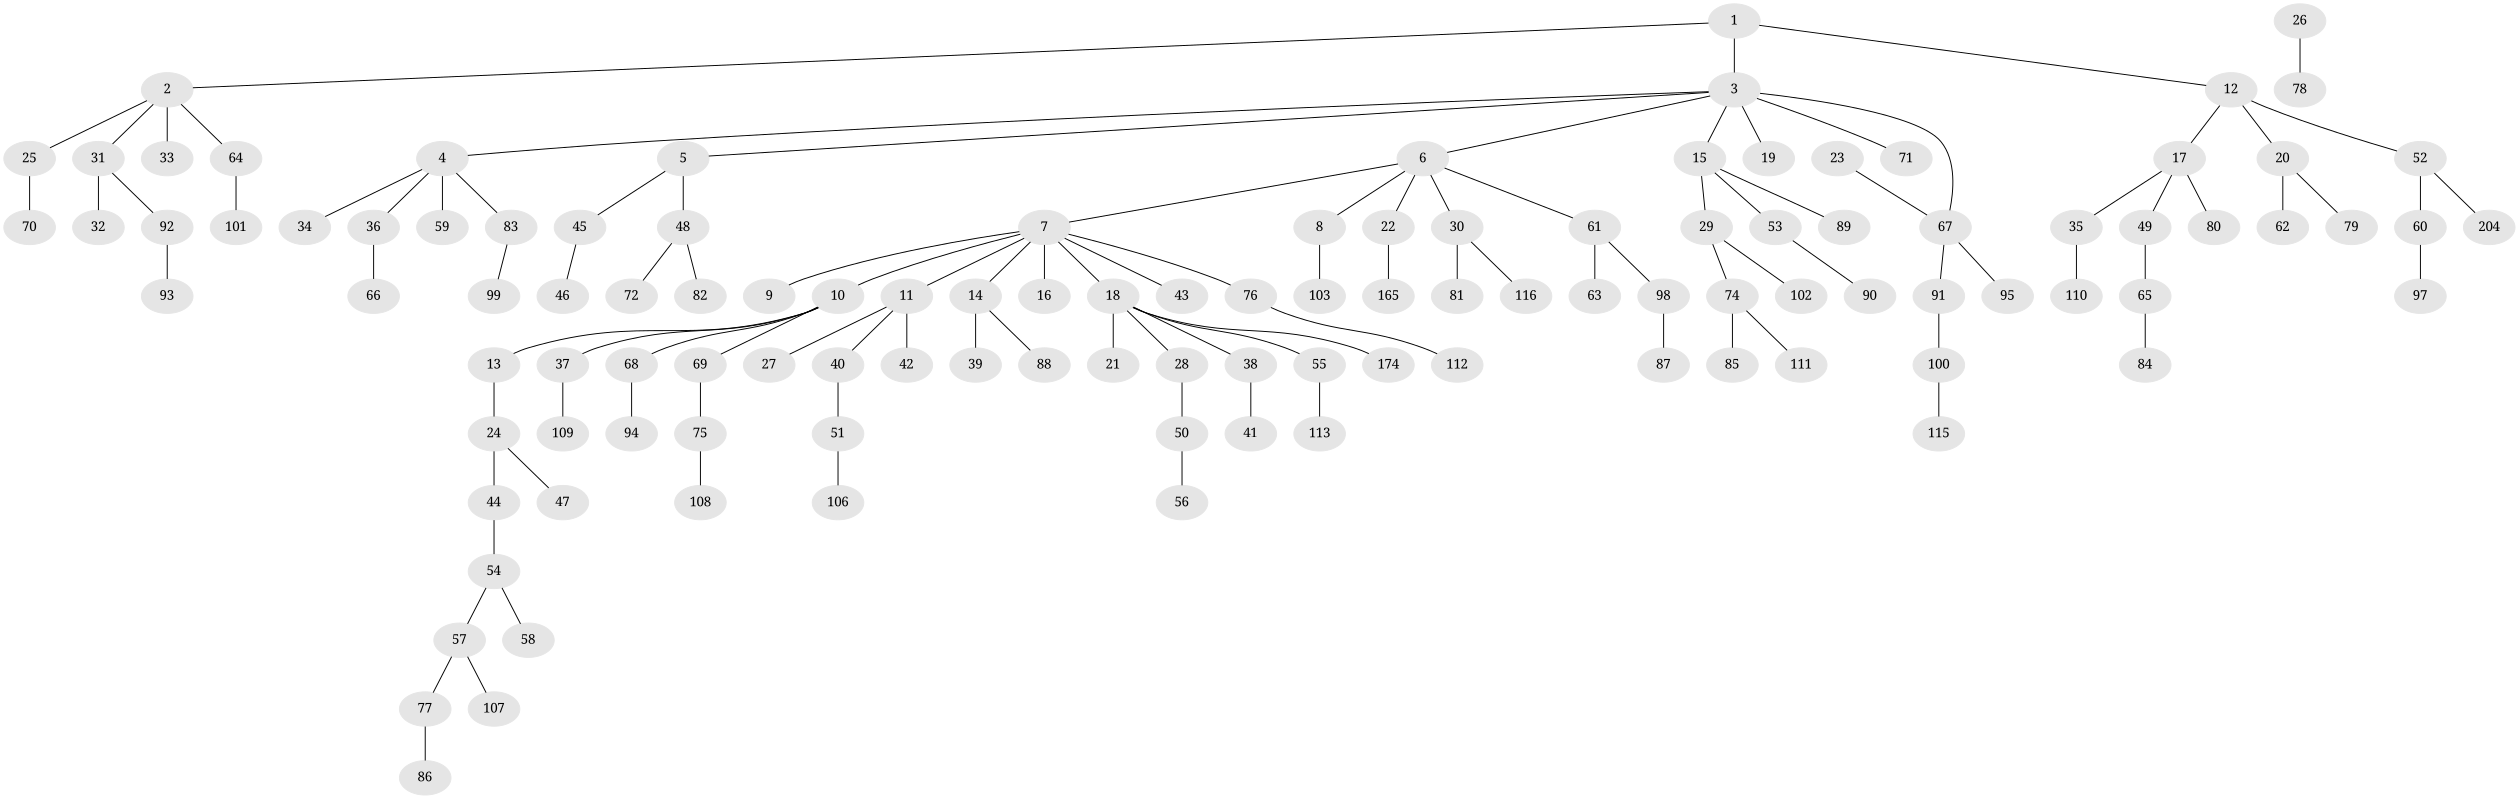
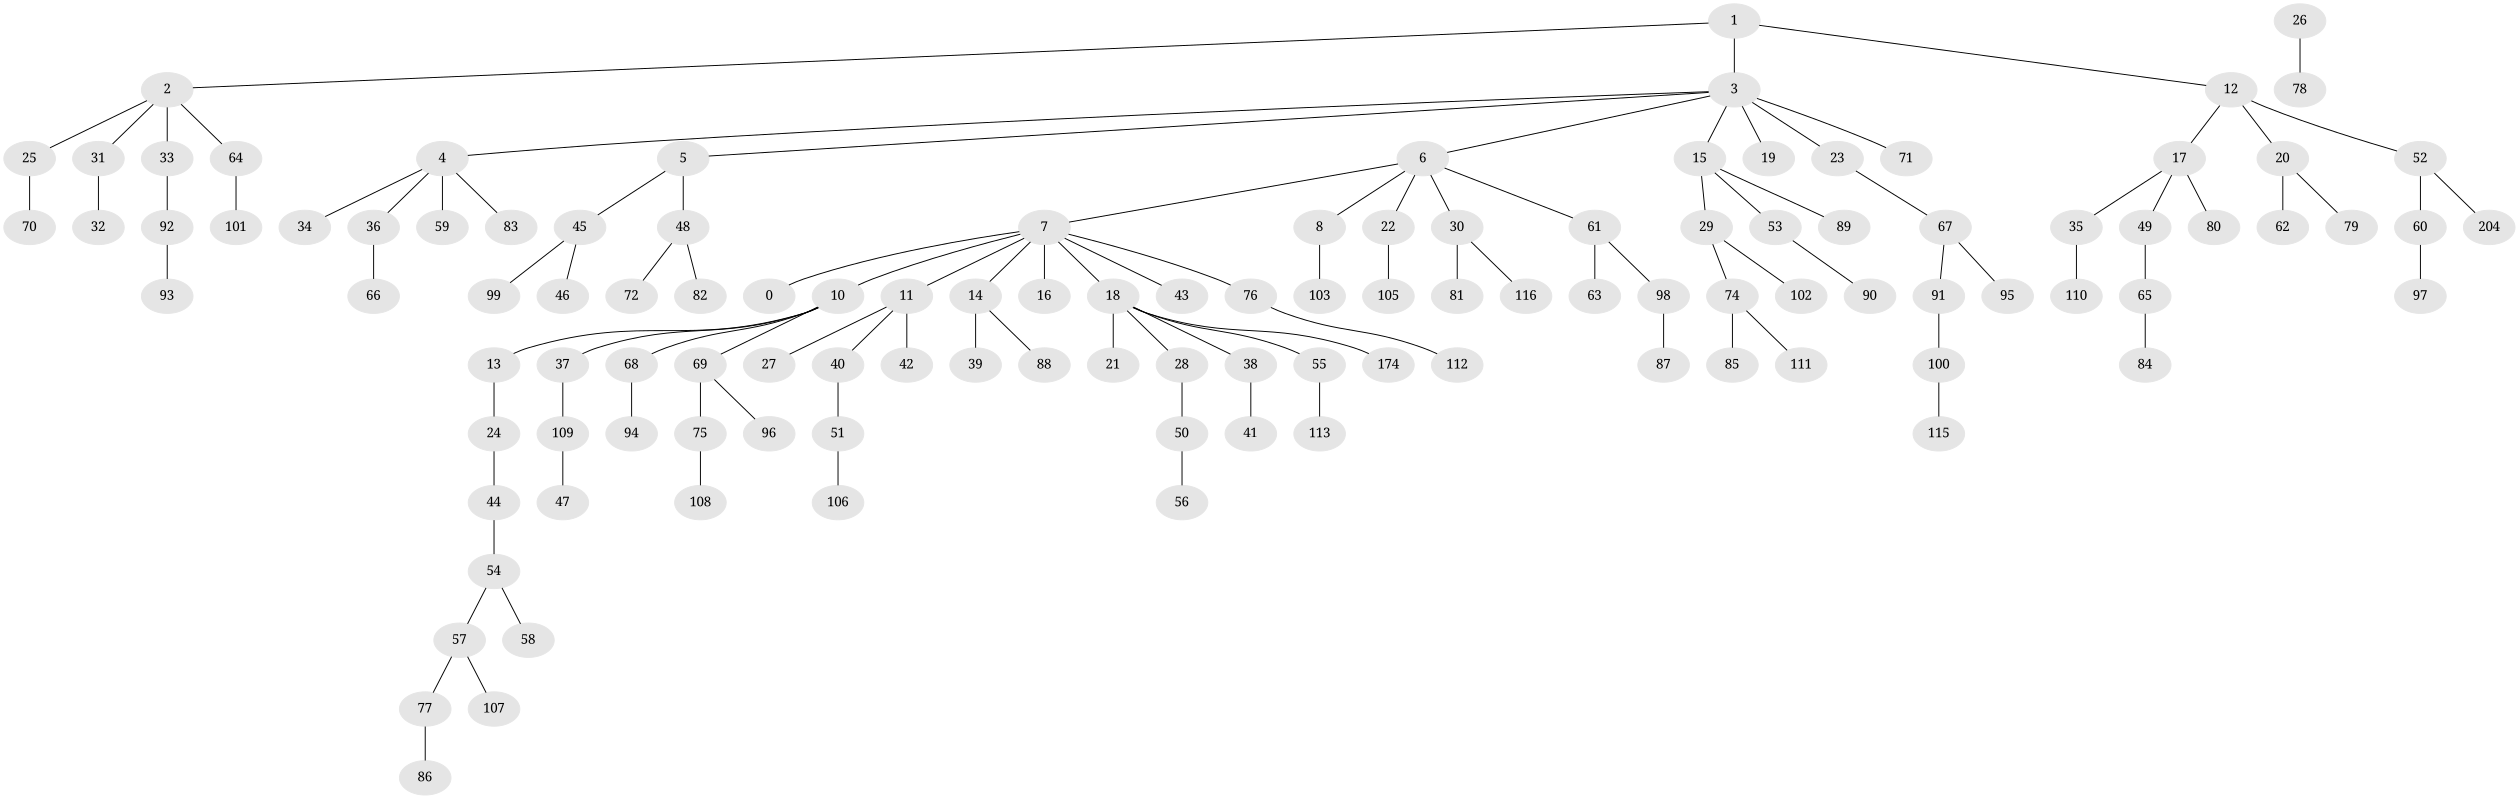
edge "3" -- "67": now "3" -- "23"
edge "31" -- "92": now "33" -- "92"
edge "83" -- "99": now "45" -- "99"
node "9": label "9" -> "0"
node "165": label "165" -> "105"
node "96": added
edge "24" -- "47": now "109" -- "47"
